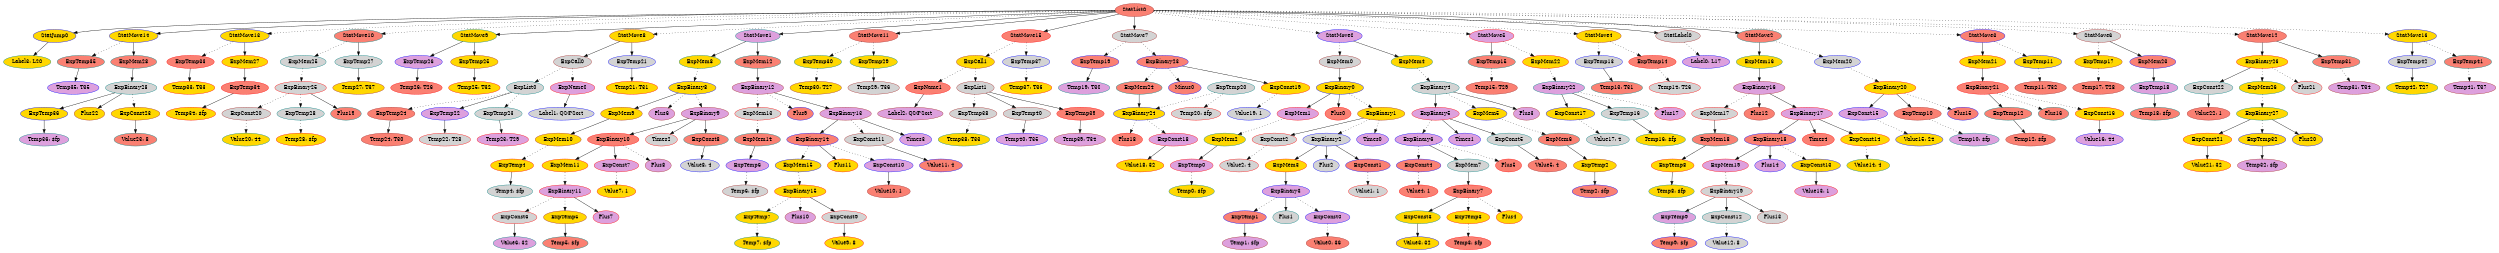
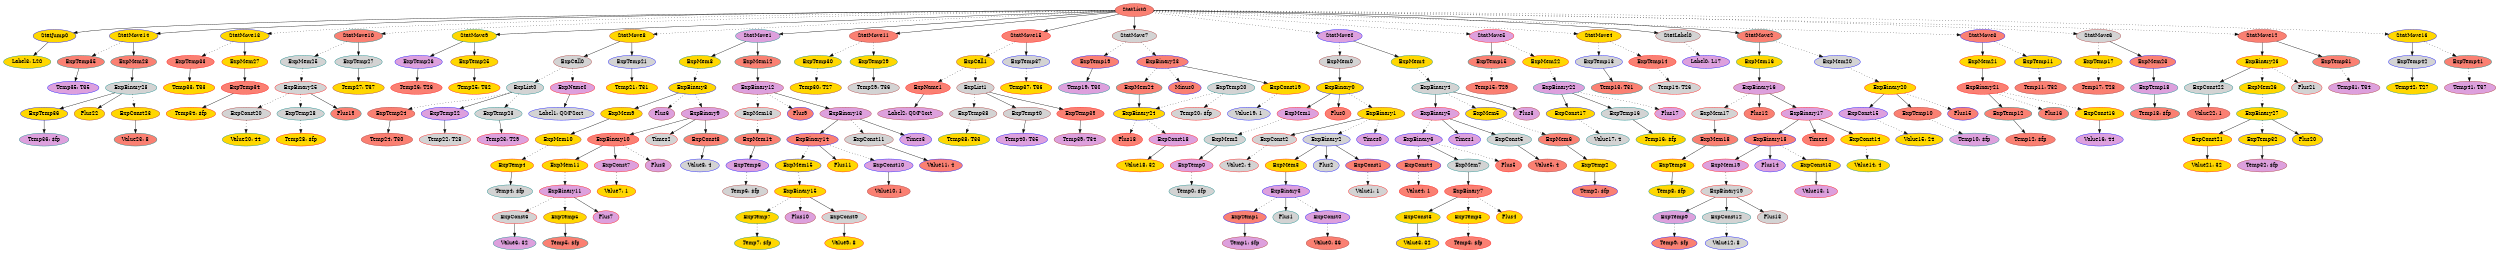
edge "StatMove15" -> "ExpTemp37": style dotted -> solid
node "ExpMem2": fillcolor gold -> lightgrey
node "Temp0: $fp": fillcolor gold -> lightgrey
